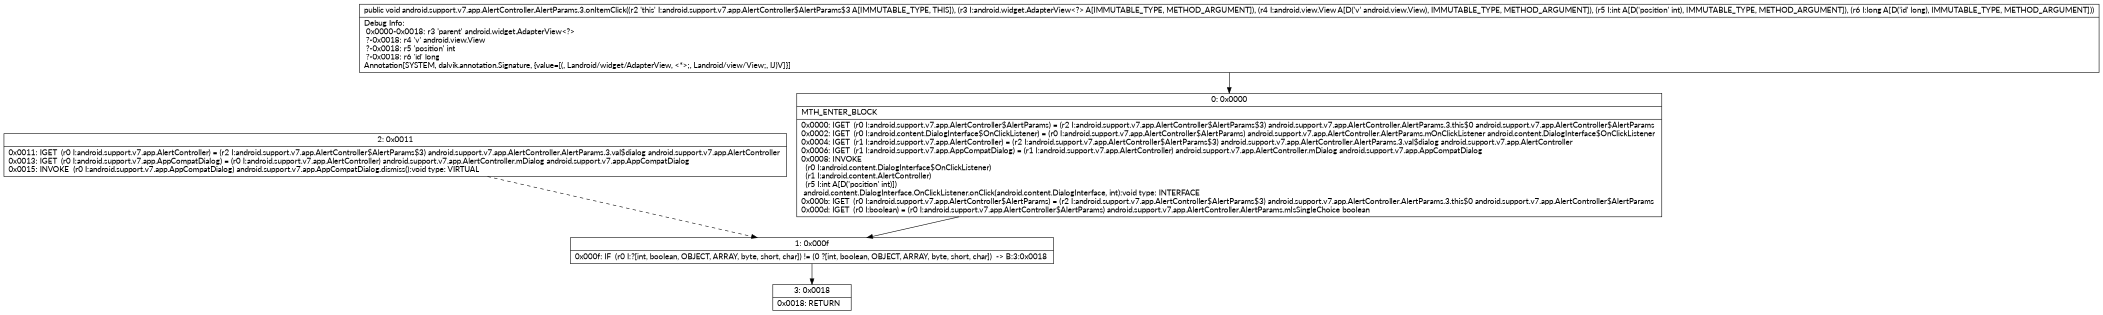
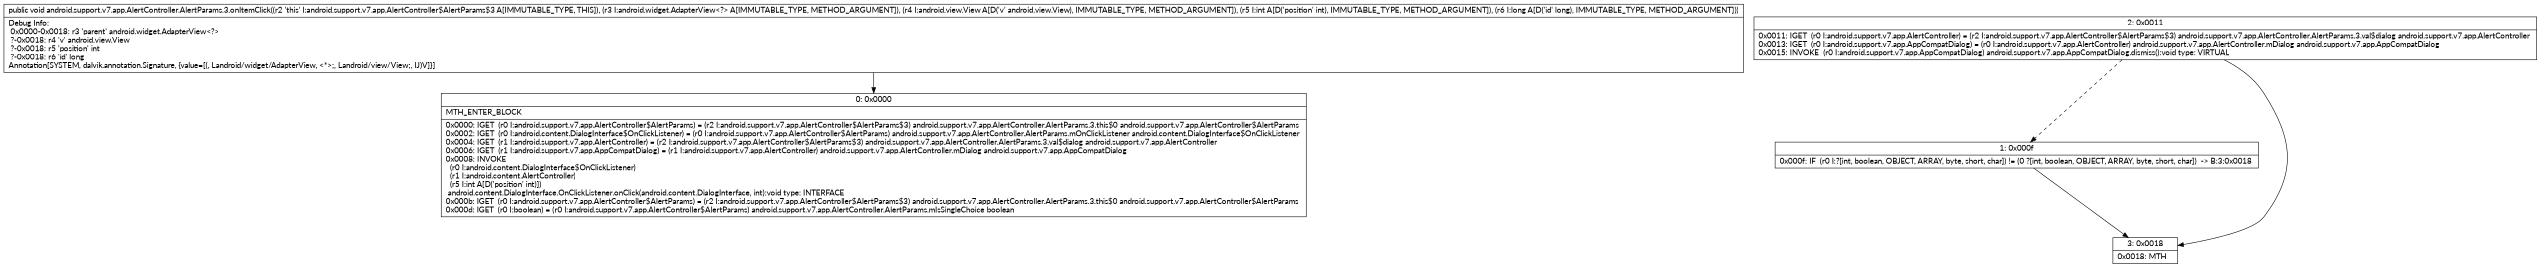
edge "2: 0x0011" -> "3: 0x0018": added
edge "0: 0x0000" -> "1: 0x000f": removed
node "3: 0x0018": text "0x0018: RETURN" -> "0x0018: MTH"
